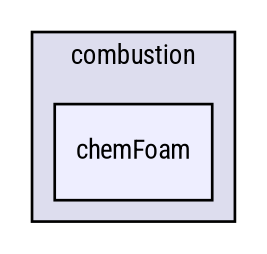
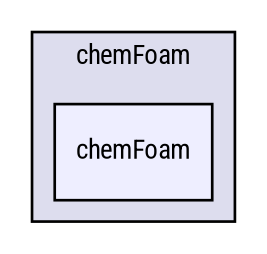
cluster "combustion": label "combustion" -> "chemFoam"
